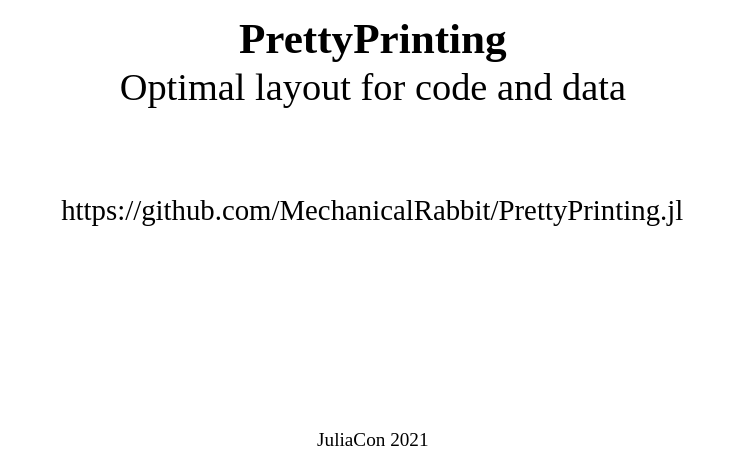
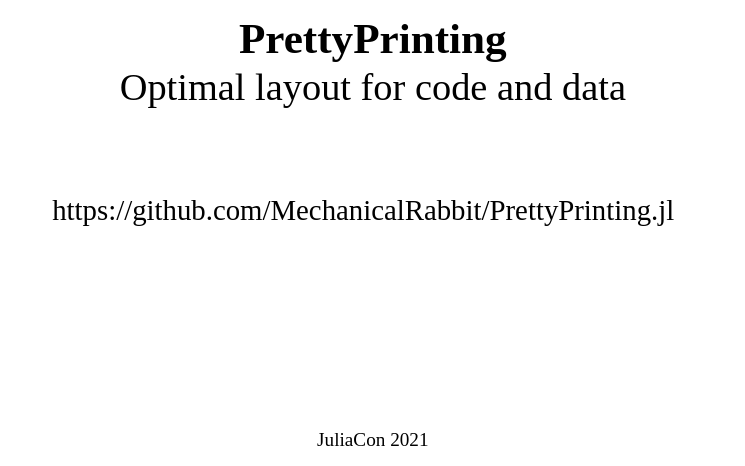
node "https://github.com/MechanicalRabbit/PrettyPrinting.jl": moved (372, 210) -> (363, 210)
